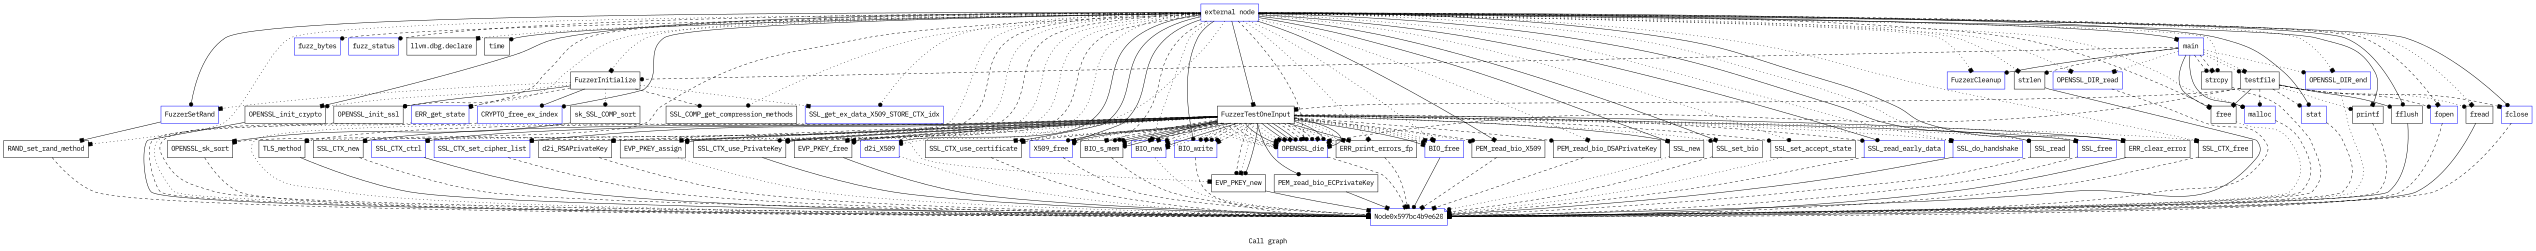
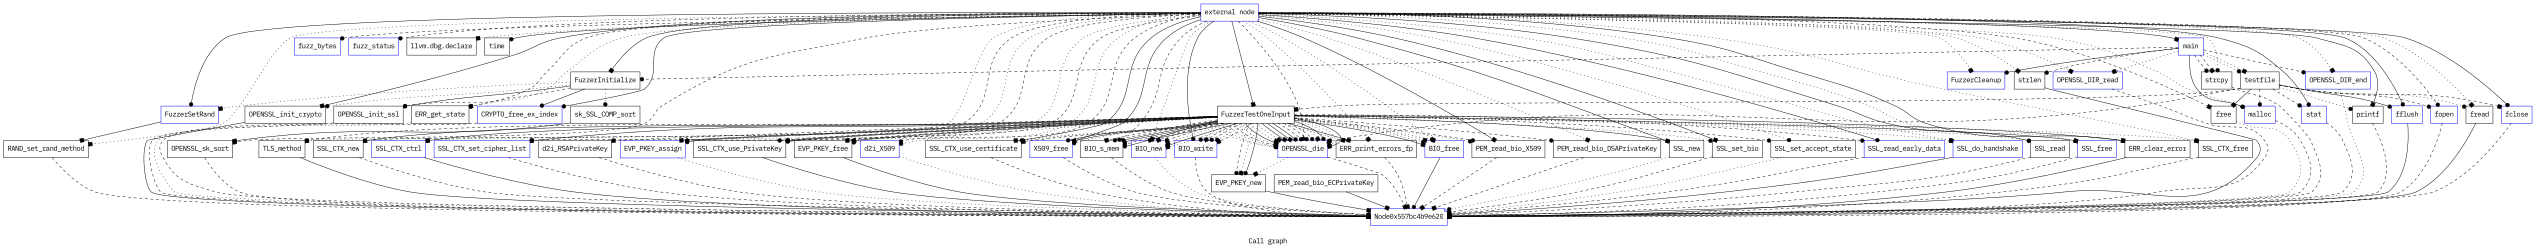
edge "external node" -> "FuzzerInitialize": style dotted -> solid
edge "external node" -> "fopen": arrowhead box -> dot
edge "main" -> "OPENSSL_DIR_end": style dotted -> dashed
edge "main" -> "free": removed
edge "external node" -> "d2i_RSAPrivateKey": removed
node "ERR_get_state": color blue -> black
node "SSL_COMP_get_compression_methods": removed
node "SSL_get_ex_data_X509_STORE_CTX_idx": removed
node "fflush": color black -> blue
edge "external node" -> "d2i_X509": style solid -> dashed
edge "external node" -> "EVP_PKEY_new": now "OPENSSL_die" -> "EVP_PKEY_new"
node "EVP_PKEY_assign": color black -> blue
edge "FuzzerTestOneInput" -> "PEM_read_bio_ECPrivateKey": removed
node "Node0x597bc4b9e620": label "Node0x597bc4b9e620" -> "Node0x557bc4b9e620"
